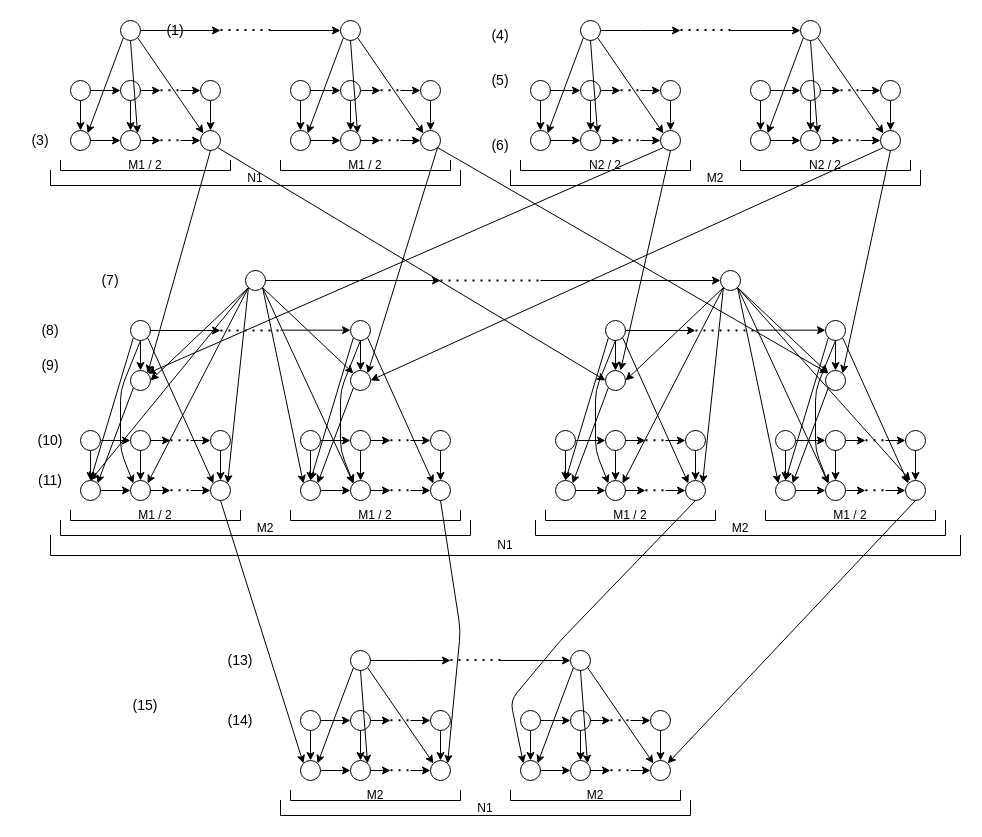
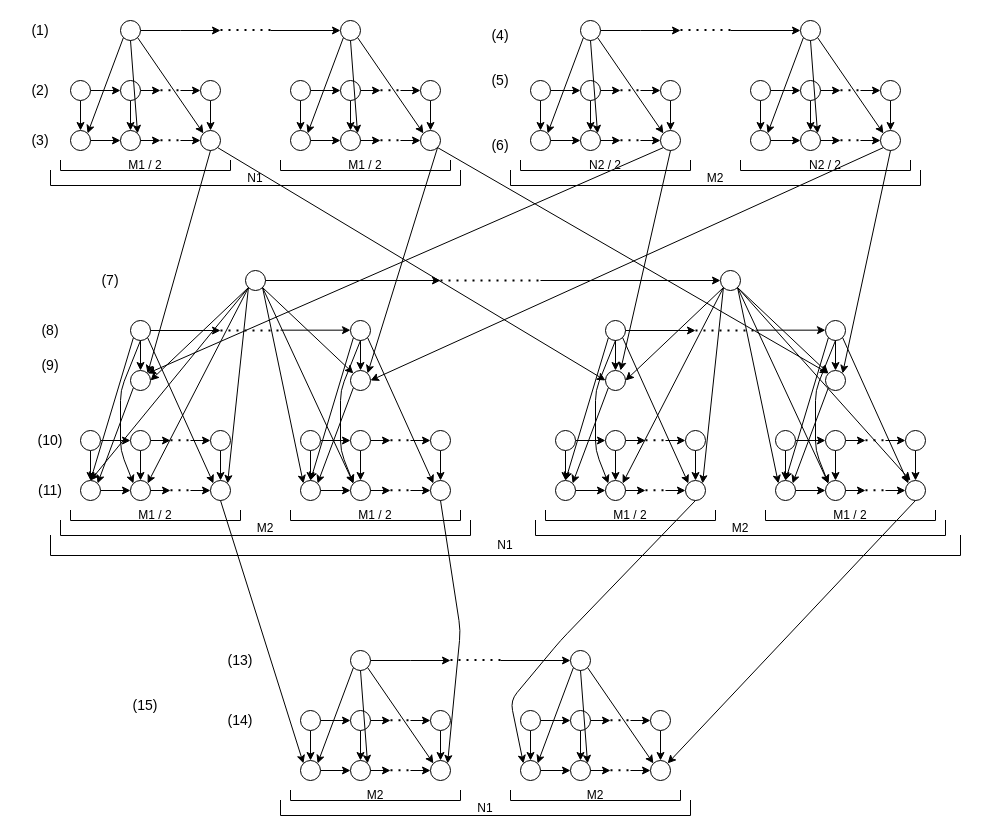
node "(1)": moved (176, 31) -> (41, 31)
node "(2)": added
node "(11)": moved (51, 481) -> (51, 491)
